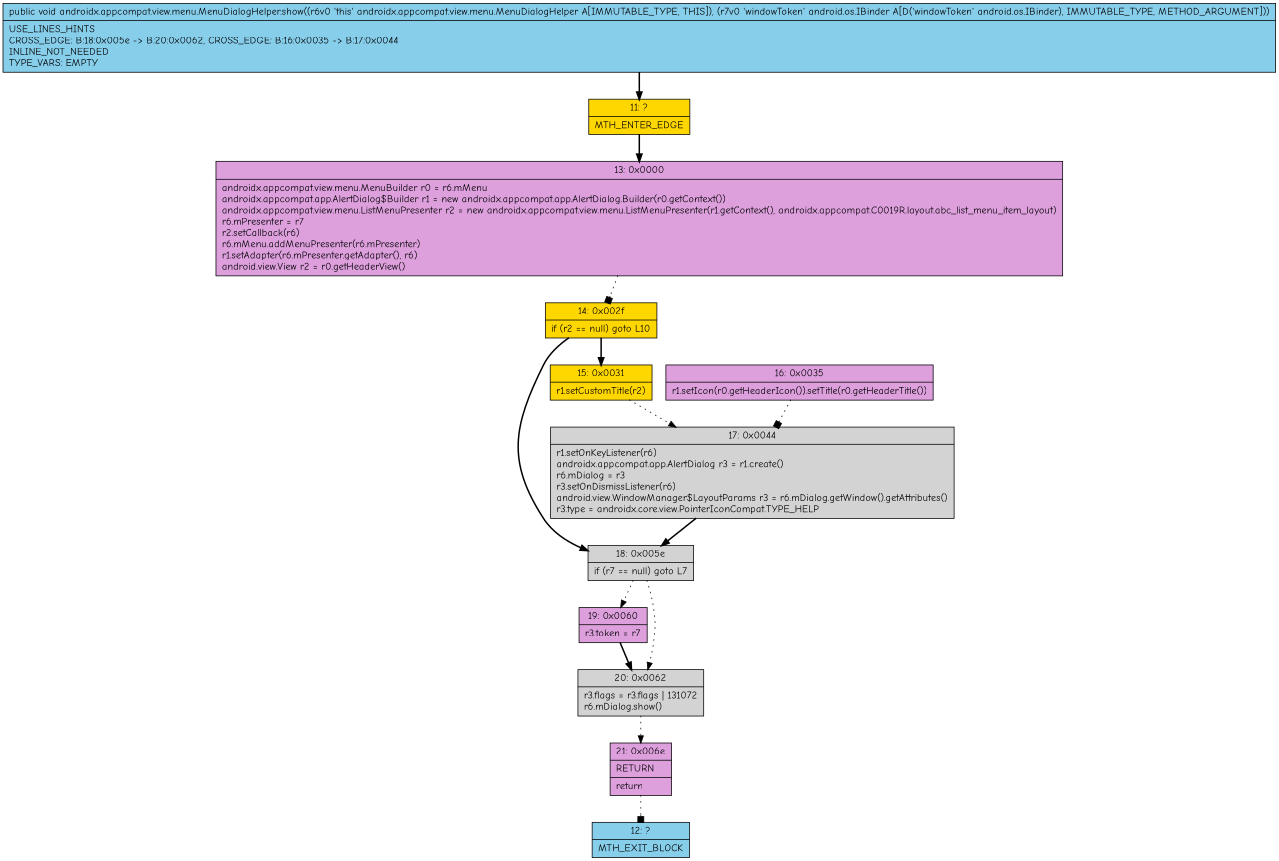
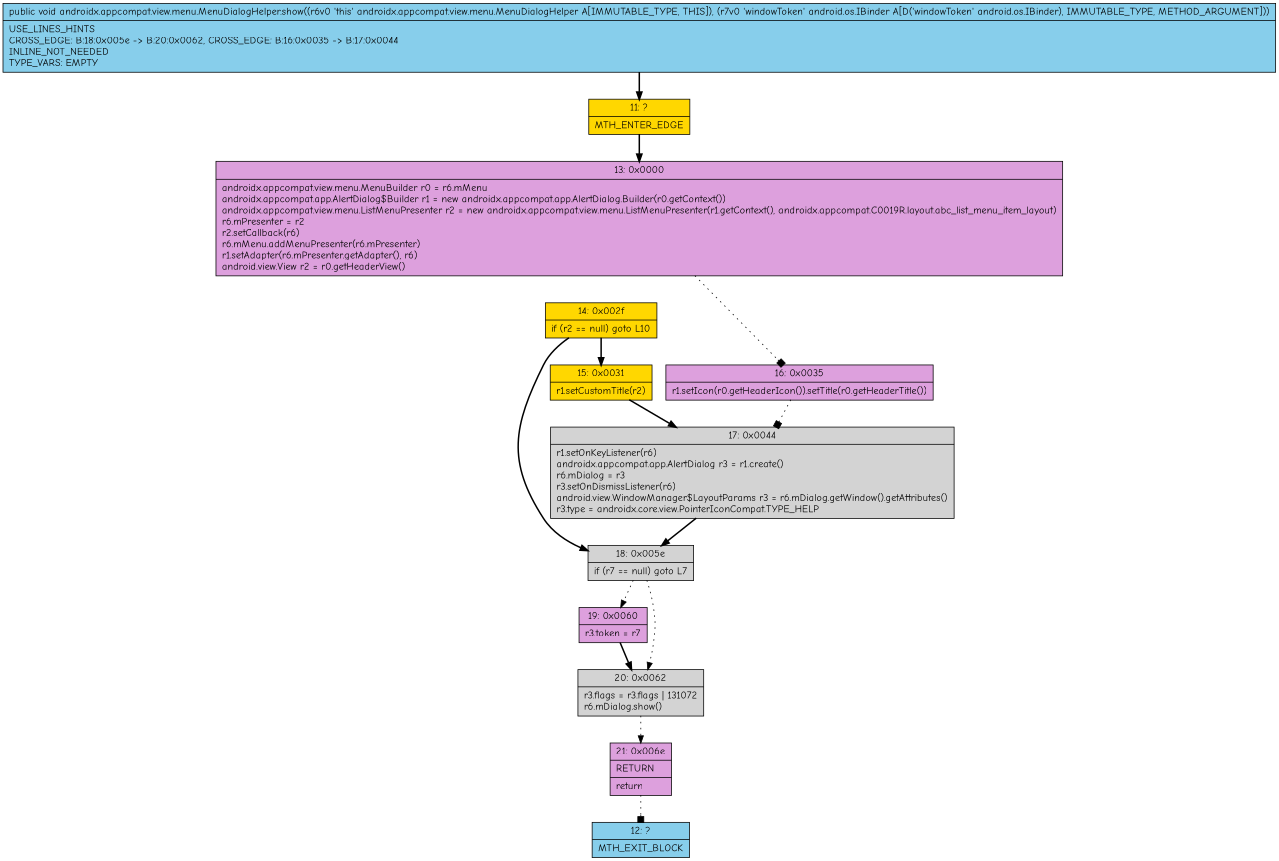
node "13: 0x0000": text "r6.mPresenter = r7" -> "r6.mPresenter = r2"
edge "13: 0x0000" -> "14: 0x002f": now "13: 0x0000" -> "16: 0x0035"
edge "15: 0x0031" -> "17: 0x0044": style dotted -> bold
